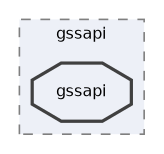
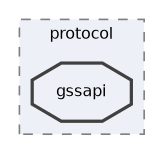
cluster "gssapi": label "gssapi" -> "protocol"
